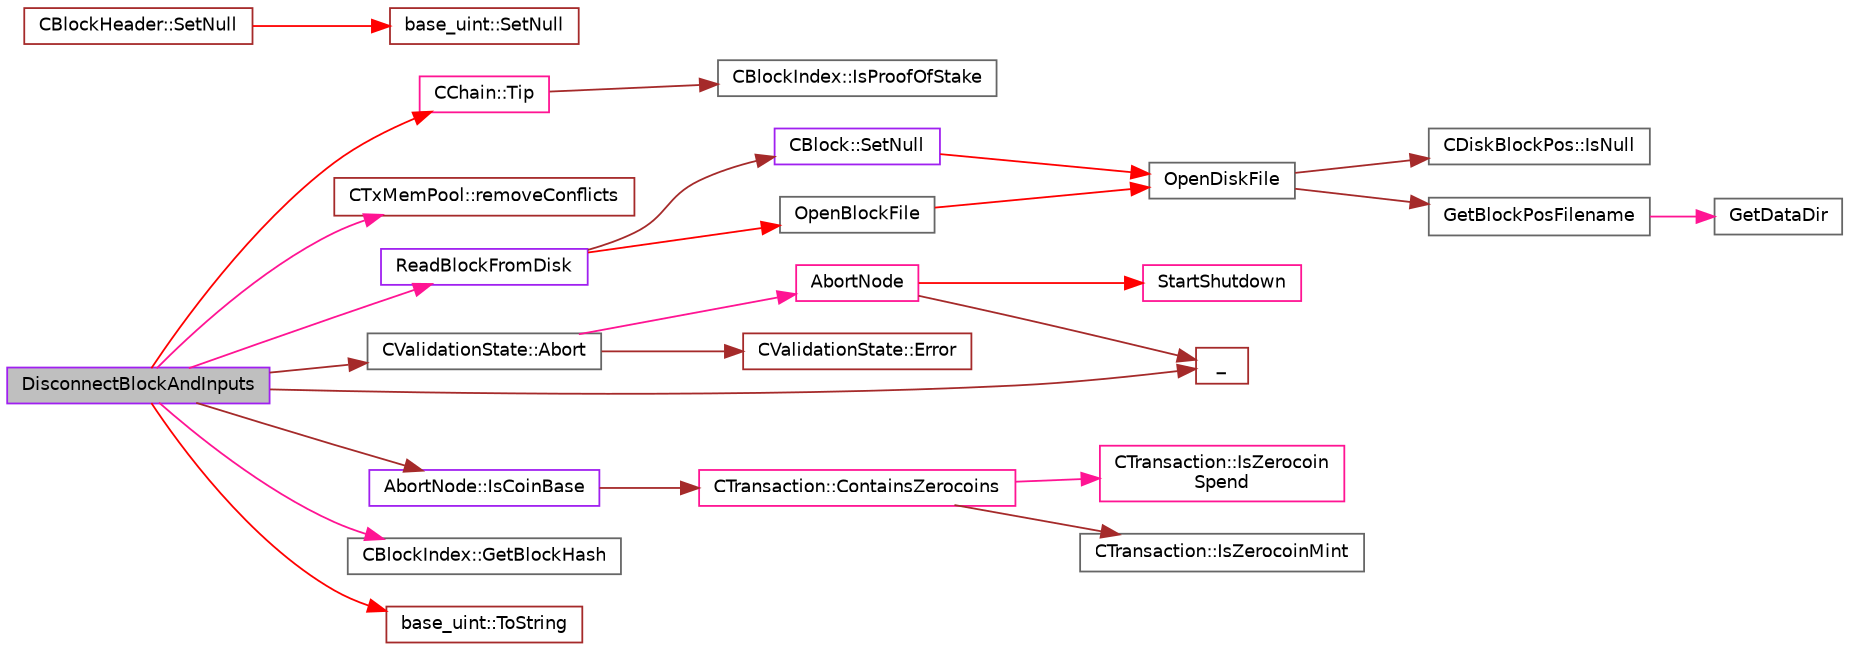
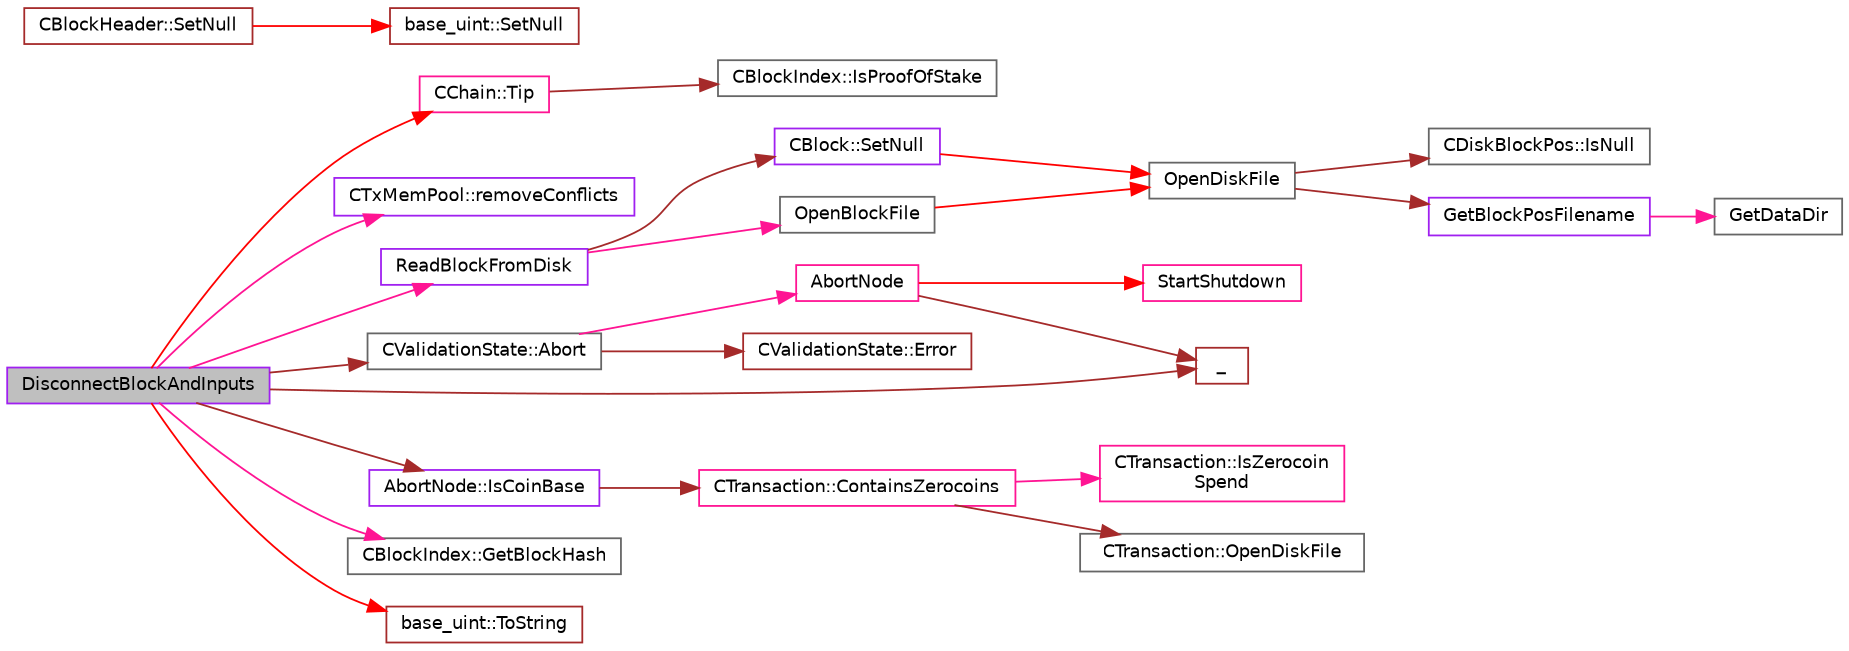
node "CTxMemPool::removeConflicts": color brown -> purple
node "GetBlockPosFilename": color gray40 -> purple
edge "ReadBlockFromDisk" -> "OpenBlockFile": color red -> deeppink
node "CTransaction::IsZerocoinMint": label "CTransaction::IsZerocoinMint" -> "CTransaction::OpenDiskFile"
